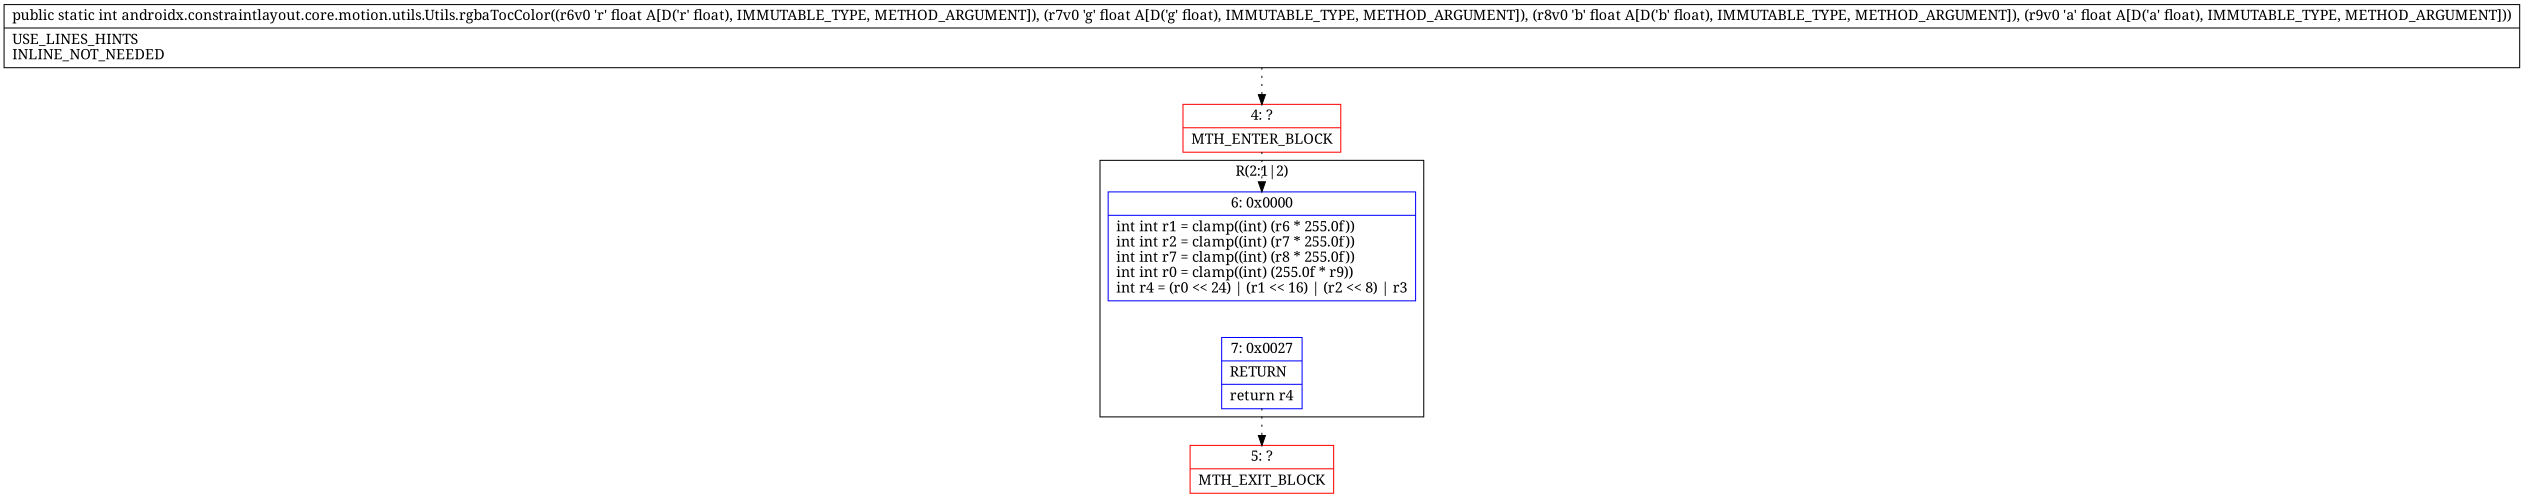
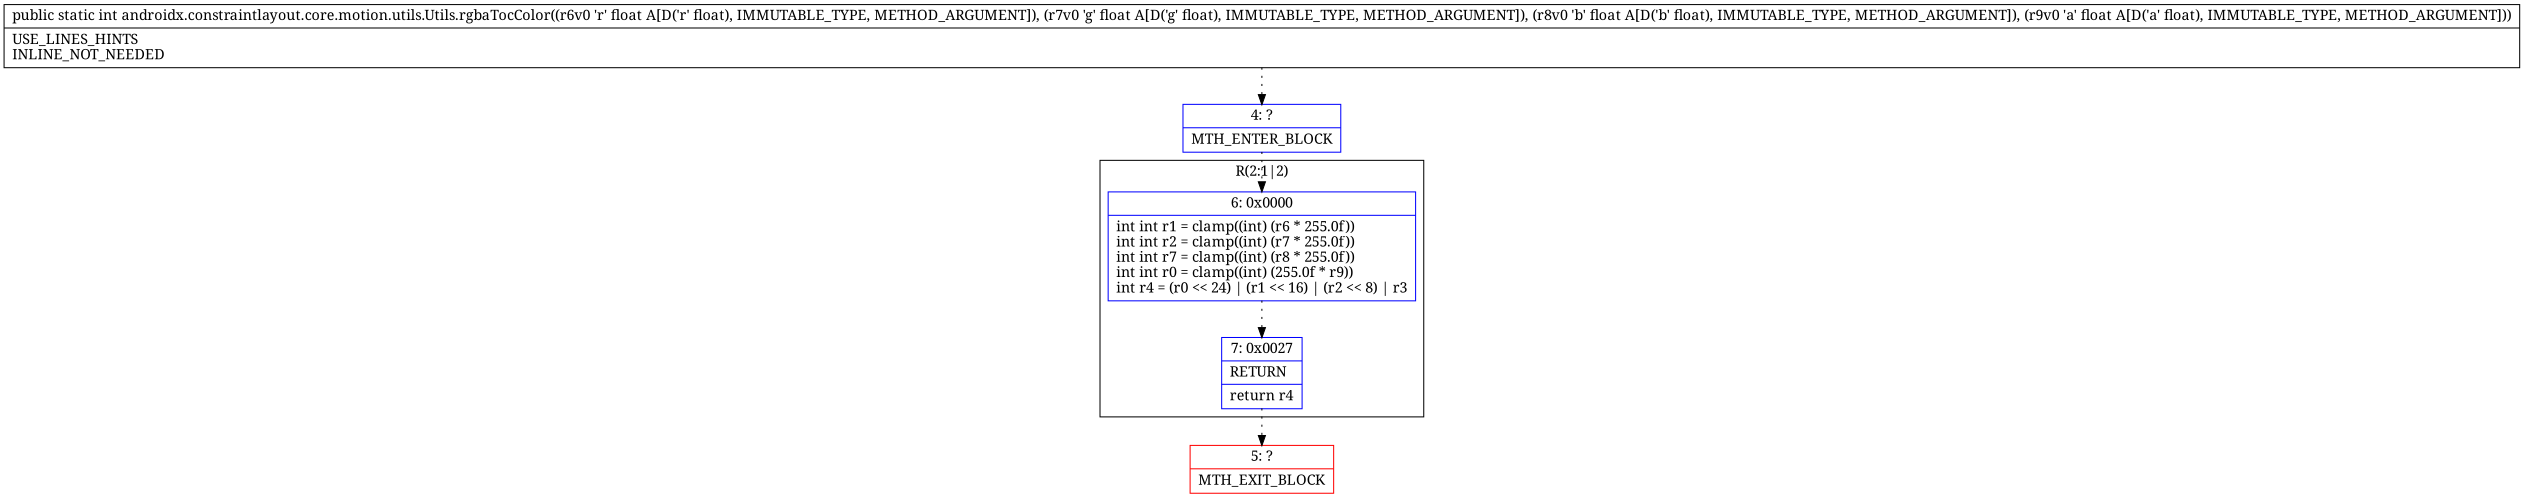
node "4: ?": color red -> blue
edge "6: 0x0000" -> "7: 0x0027": added
